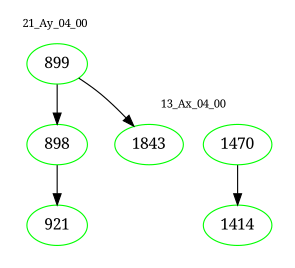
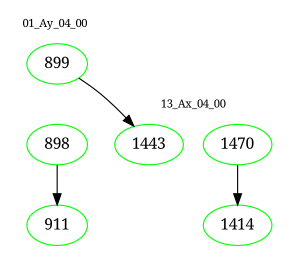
cluster "21_Ay_04_00": label "21_Ay_04_00" -> "01_Ay_04_00"
edge "899" -> "898": removed
node "1843": label "1843" -> "1443"
node "921": label "921" -> "911"
